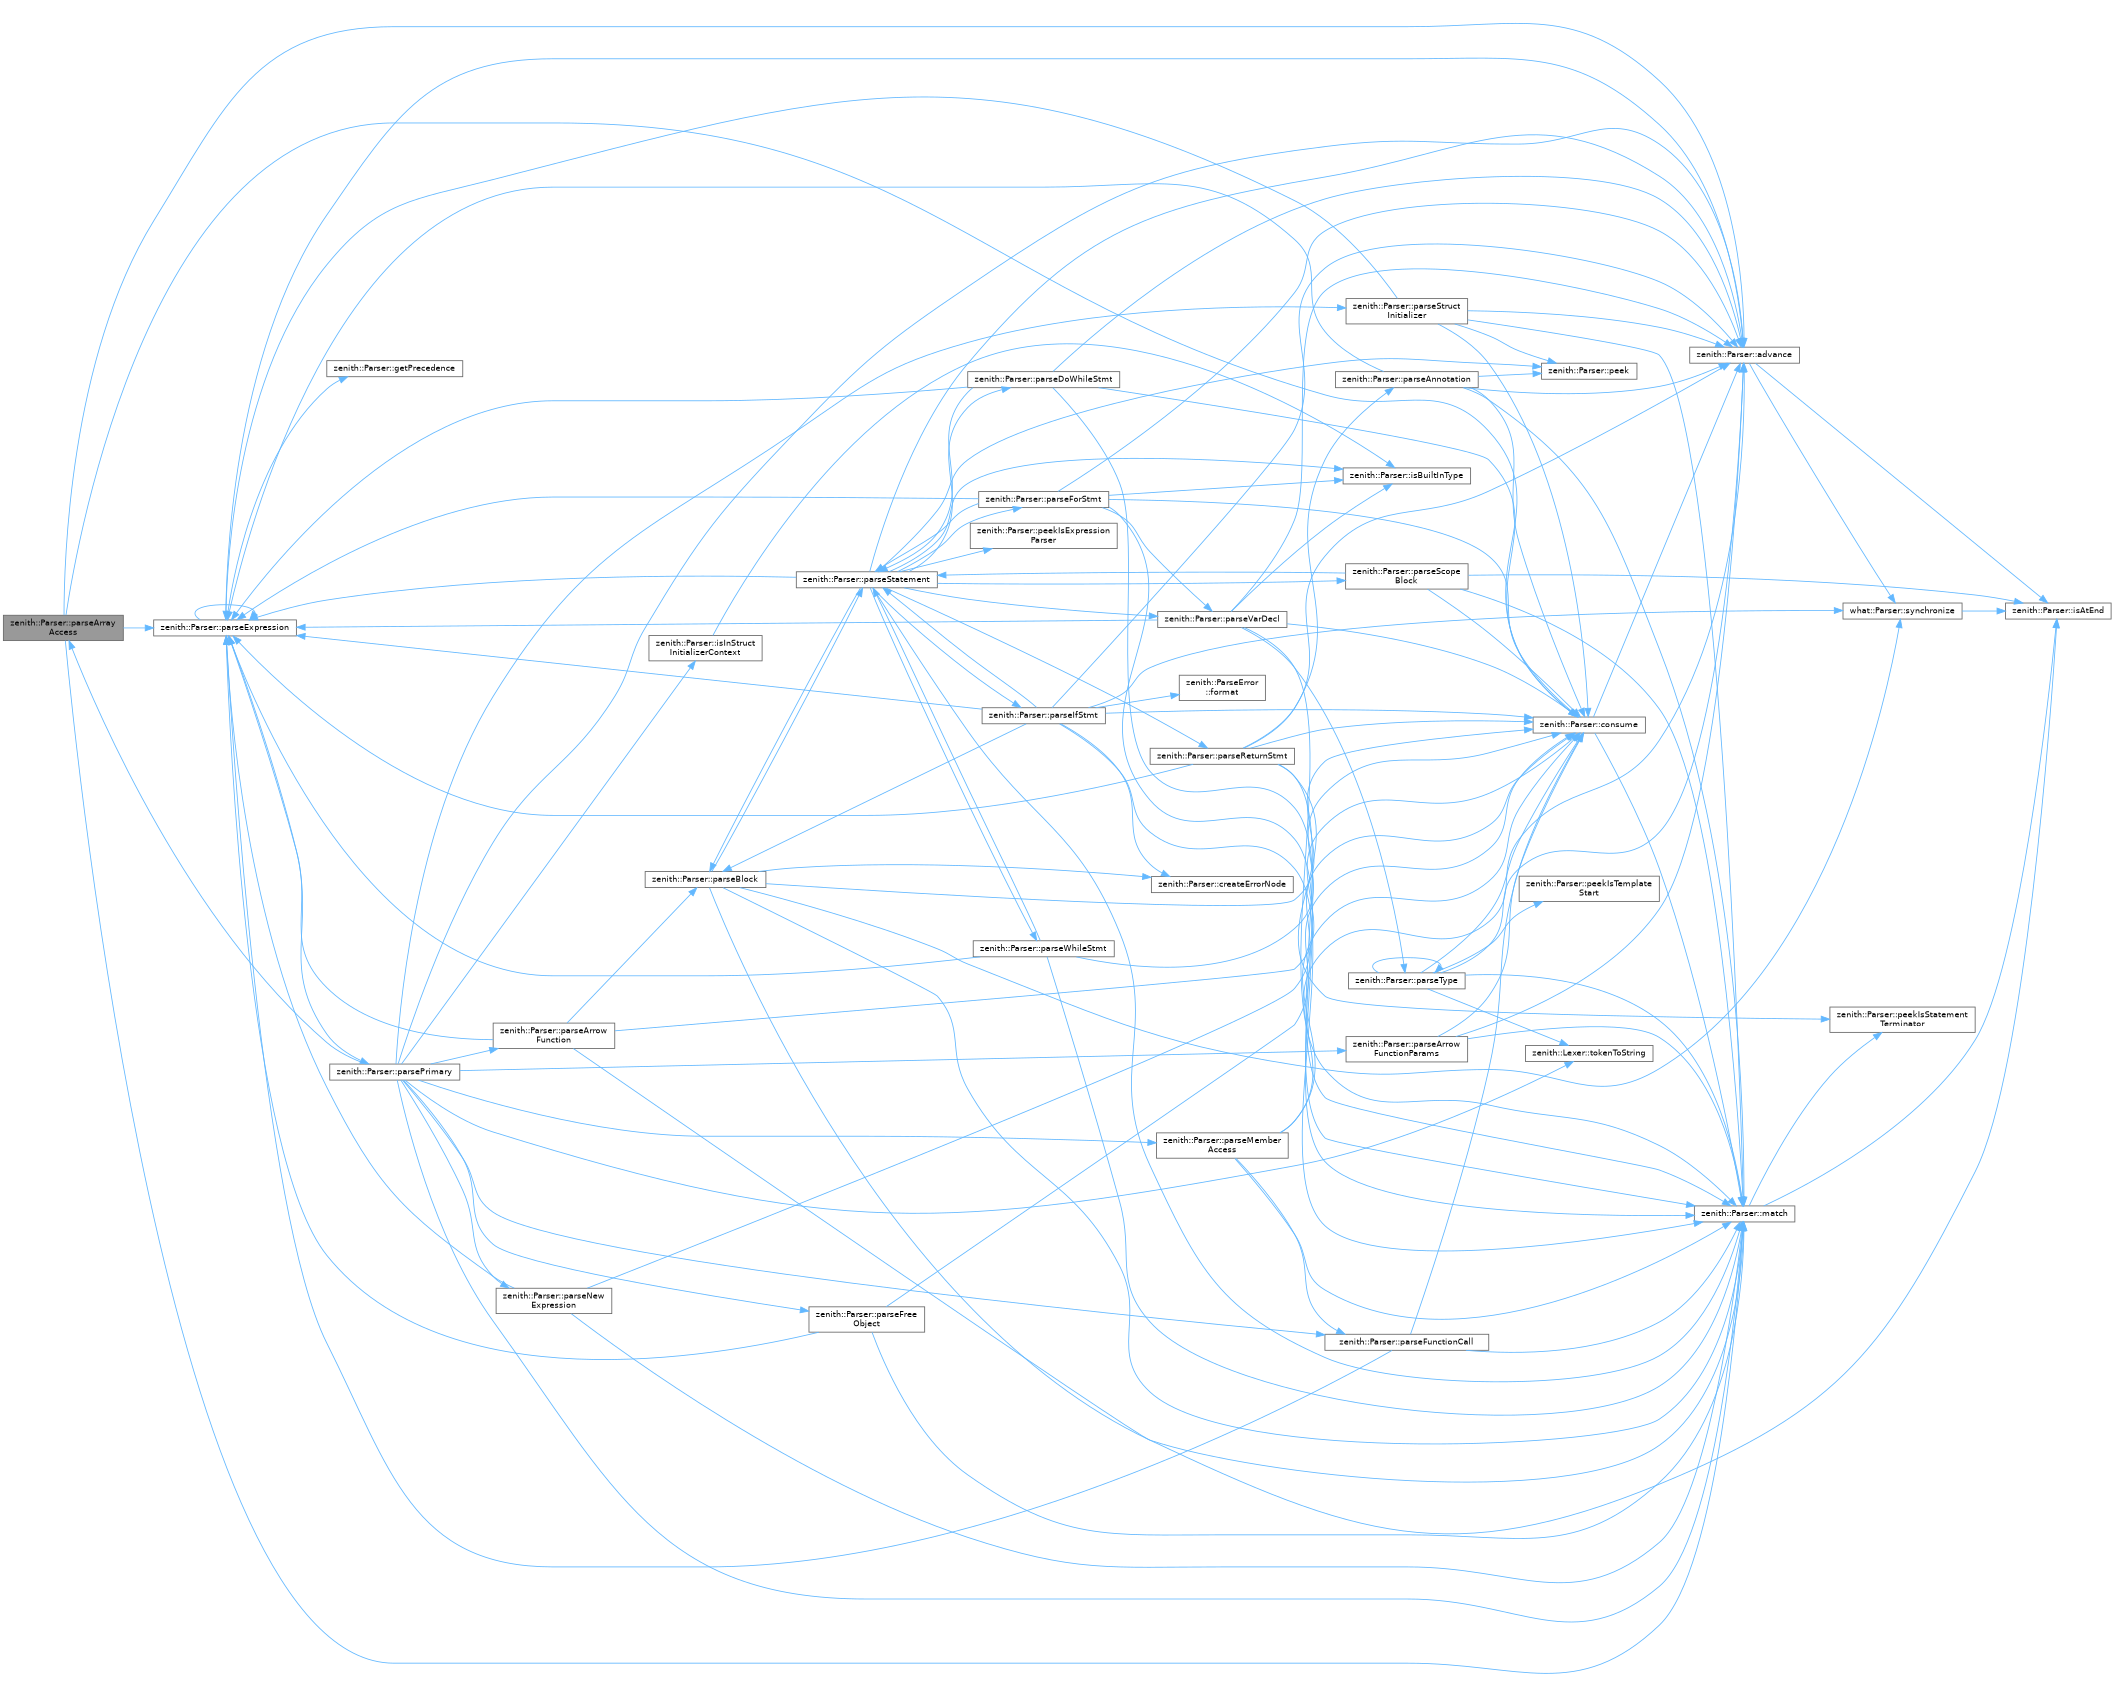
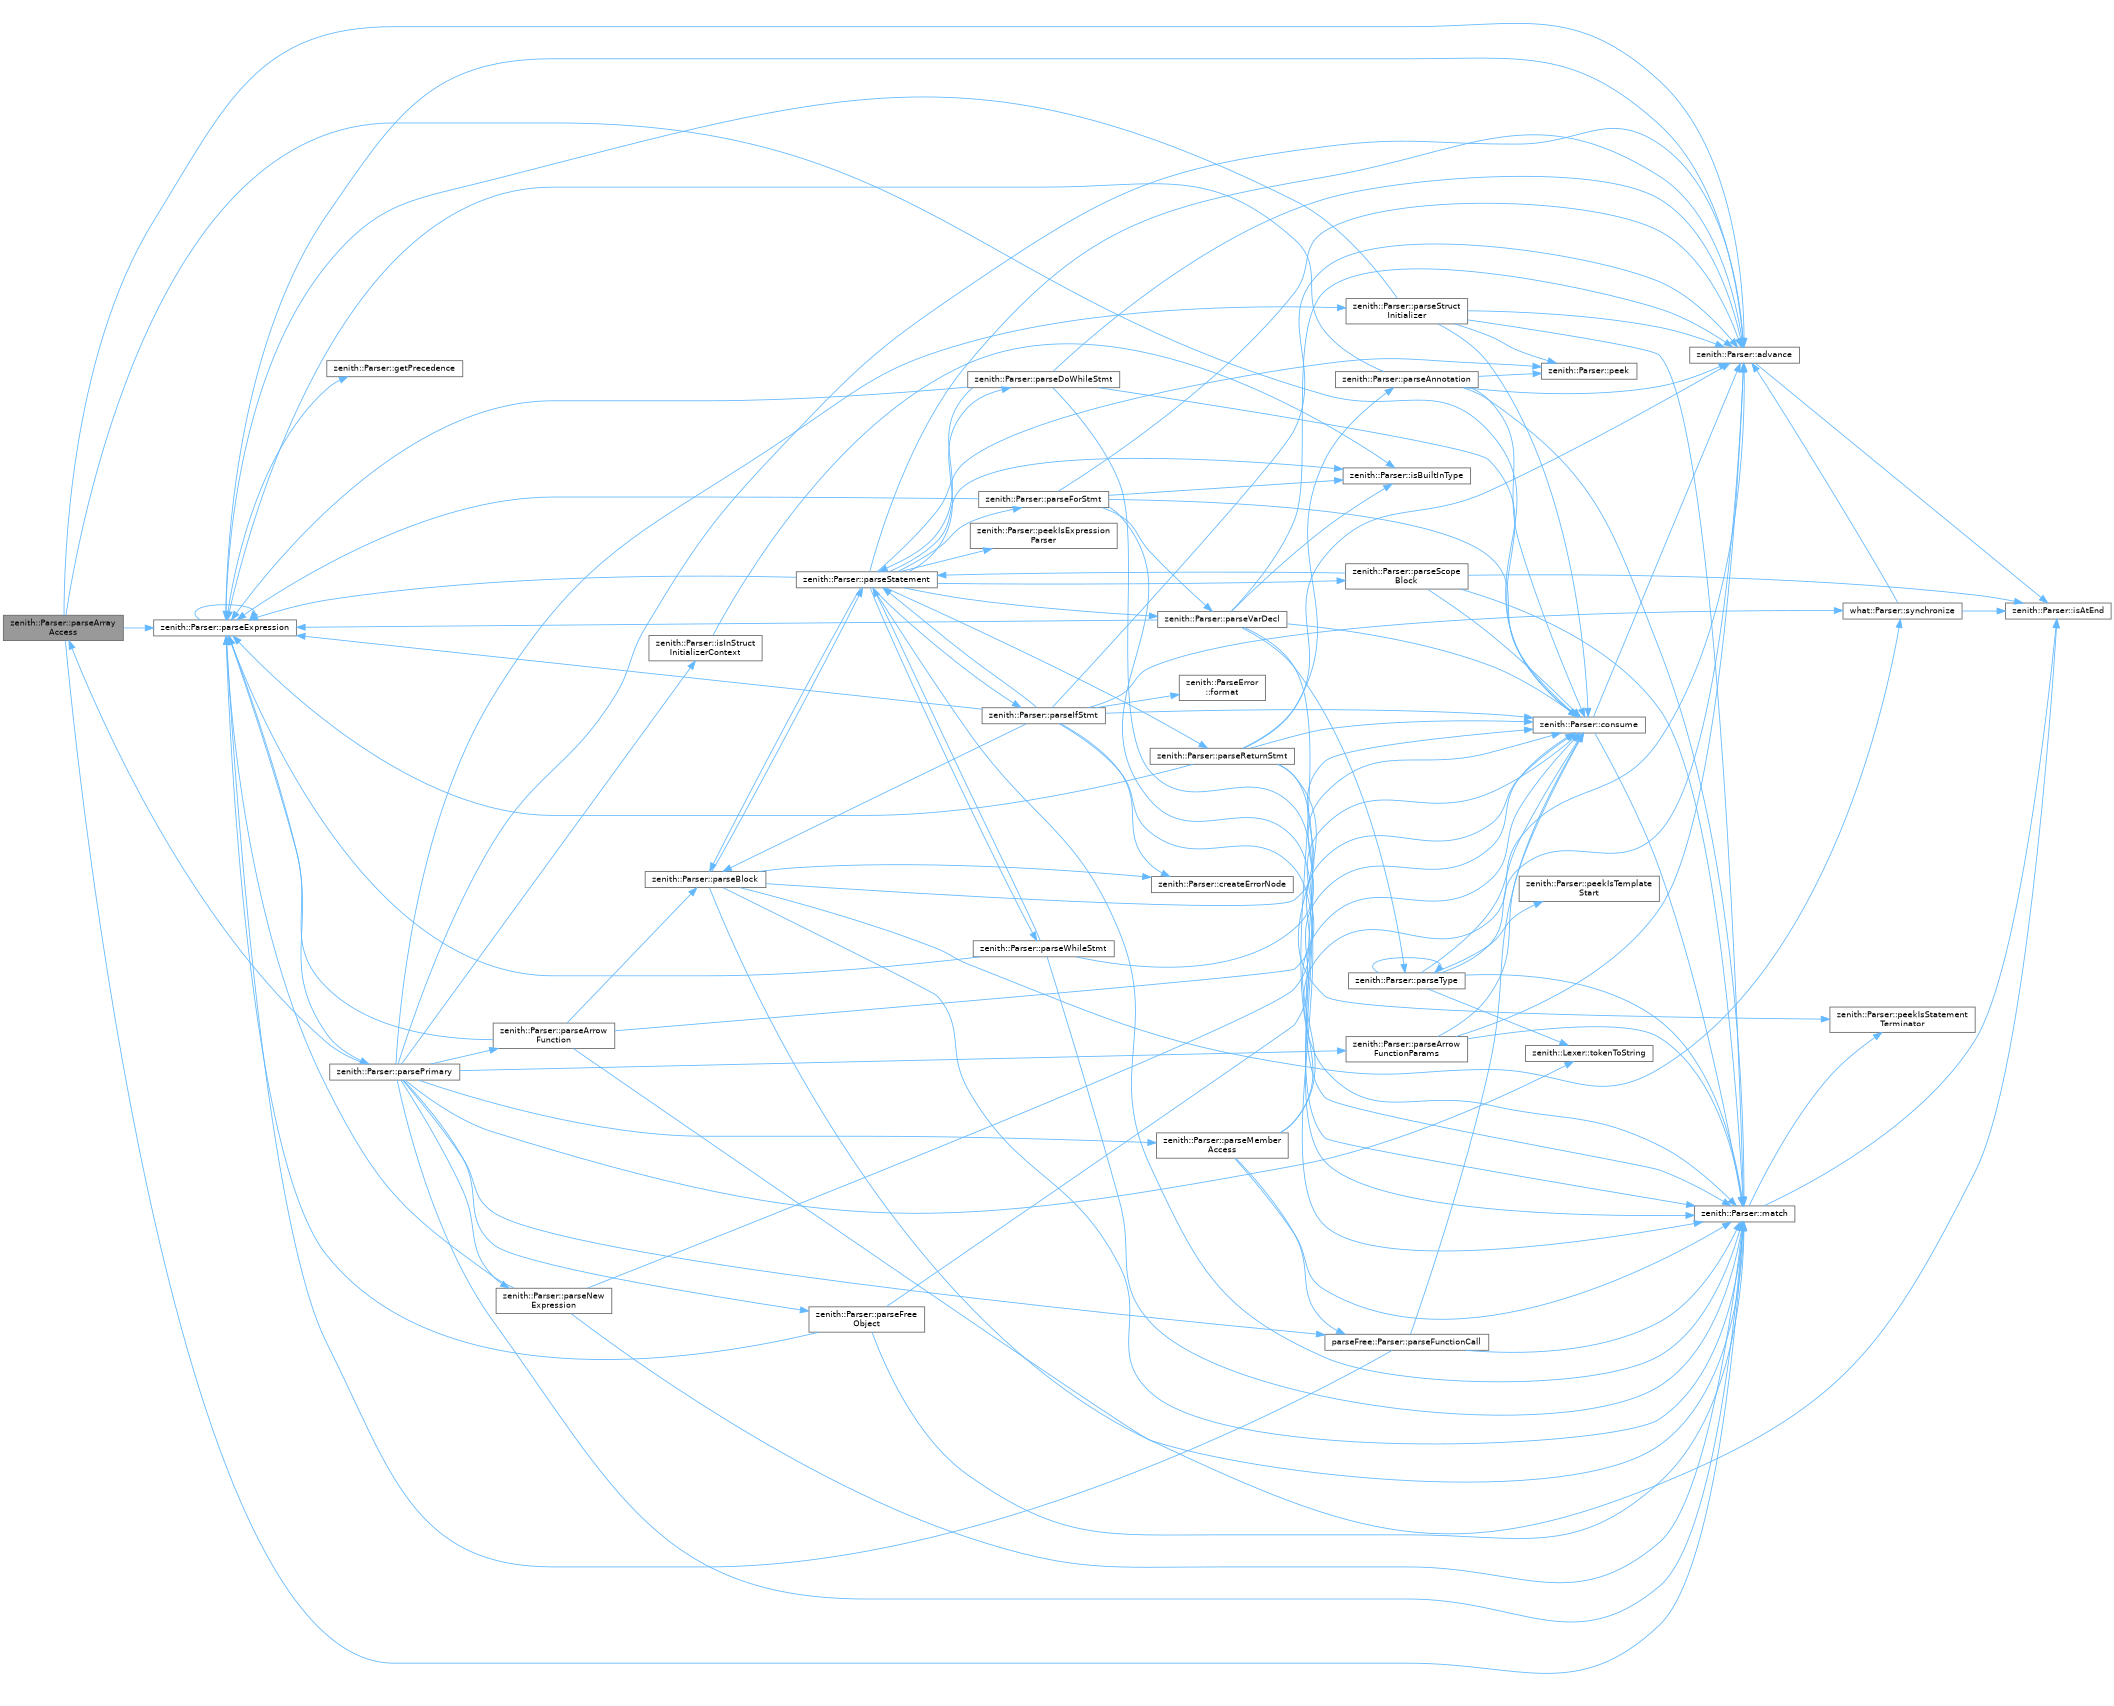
edge "zenith::Parser::advance" -> "what::Parser::synchronize": reversed
edge "zenith::Parser::parseForStmt" -> "zenith::Parser::parseStatement": removed
node "zenith::Parser::parseFunctionCall": label "zenith::Parser::parseFunctionCall" -> "parseFree::Parser::parseFunctionCall"
